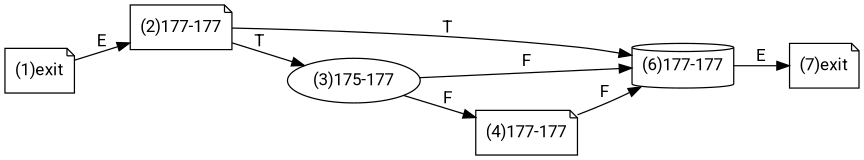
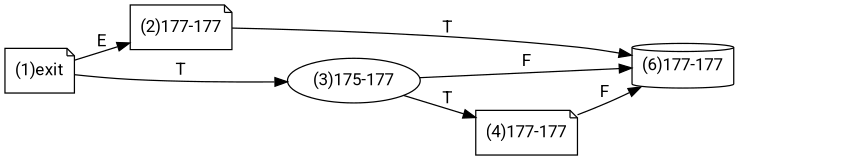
edge "(2)177-177" -> "(3)175-177": now "(1)exit" -> "(3)175-177"
node "(7)exit": removed
edge "(3)175-177" -> "(4)177-177": label "F" -> "T"
